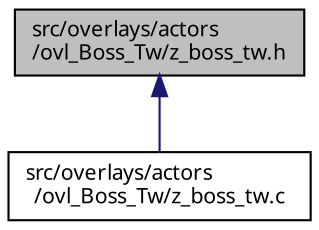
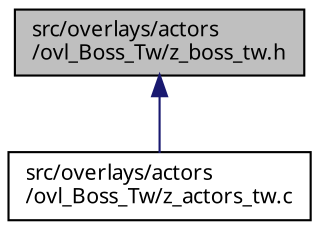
node "src/overlays/actors /ovl_Boss_Tw/z_boss_tw.c": label "src/overlays/actors /ovl_Boss_Tw/z_boss_tw.c" -> "src/overlays/actors /ovl_Boss_Tw/z_actors_tw.c"
